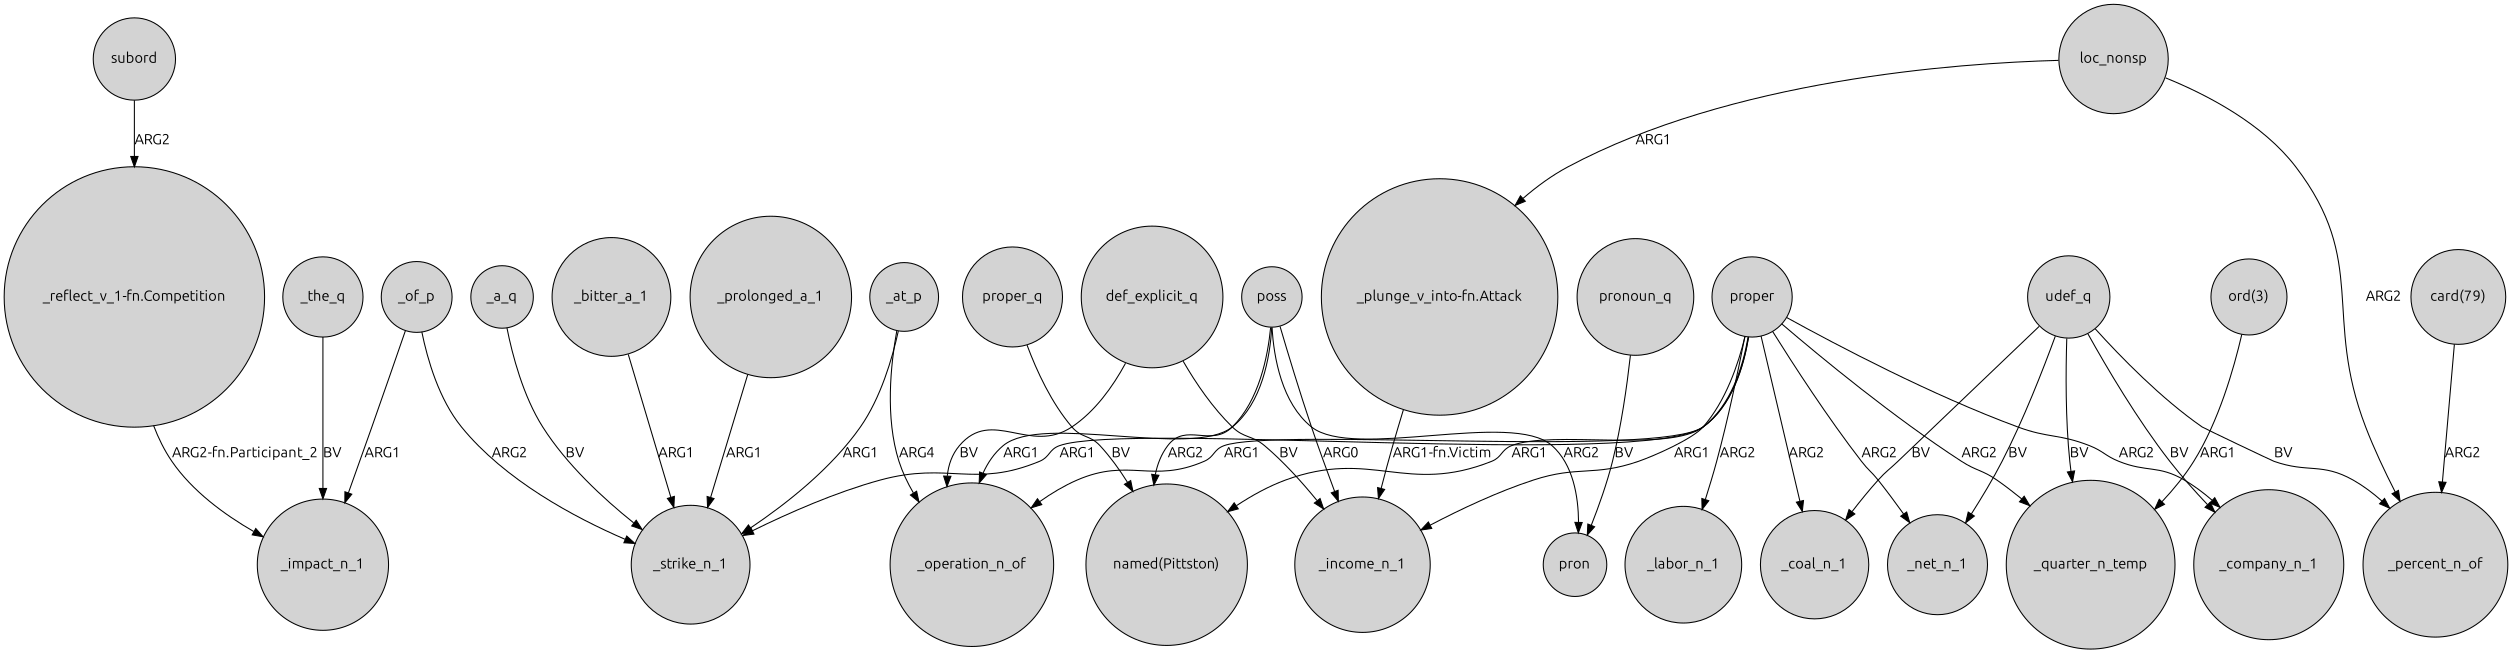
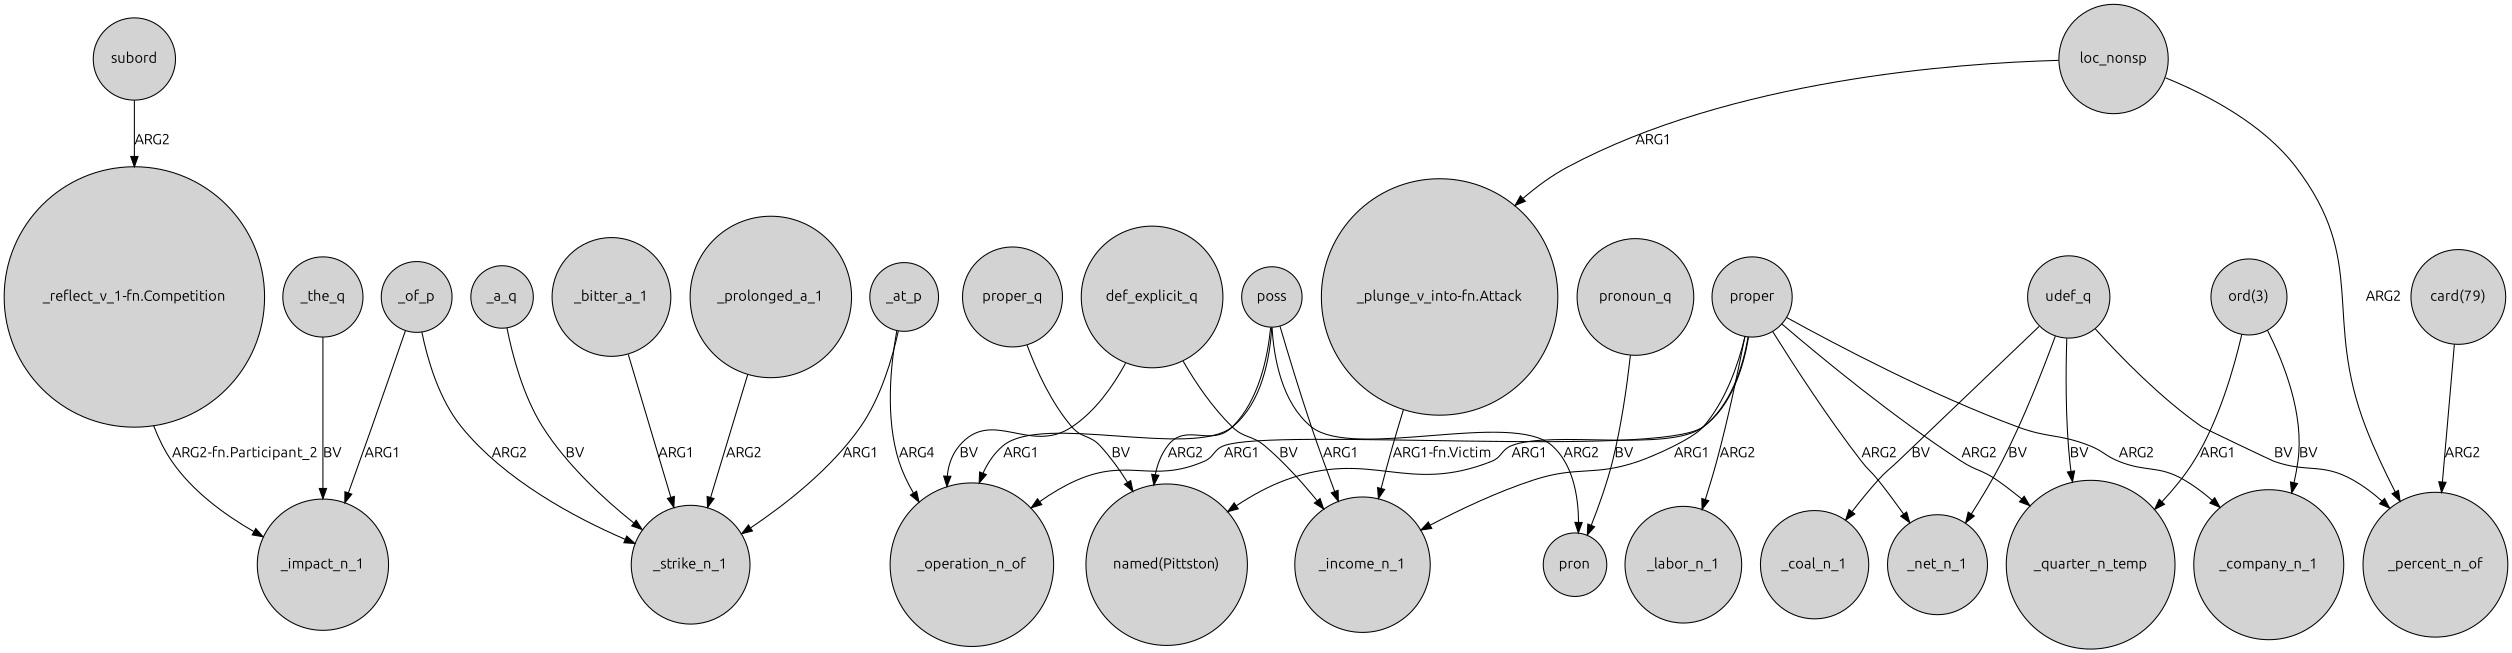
edge "proper" -> "_coal_n_1": removed, label "ARG2"
edge "udef_q" -> "_company_n_1": now "ord(3)" -> "_company_n_1"
edge "proper" -> "_strike_n_1": removed, label "ARG1"
edge "_prolonged_a_1" -> "_strike_n_1": label "ARG1" -> "ARG2"
edge "poss" -> "_income_n_1": label "ARG0" -> "ARG1"
